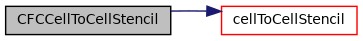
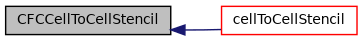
edge "CFCCellToCellStencil" -> "cellToCellStencil": reversed
